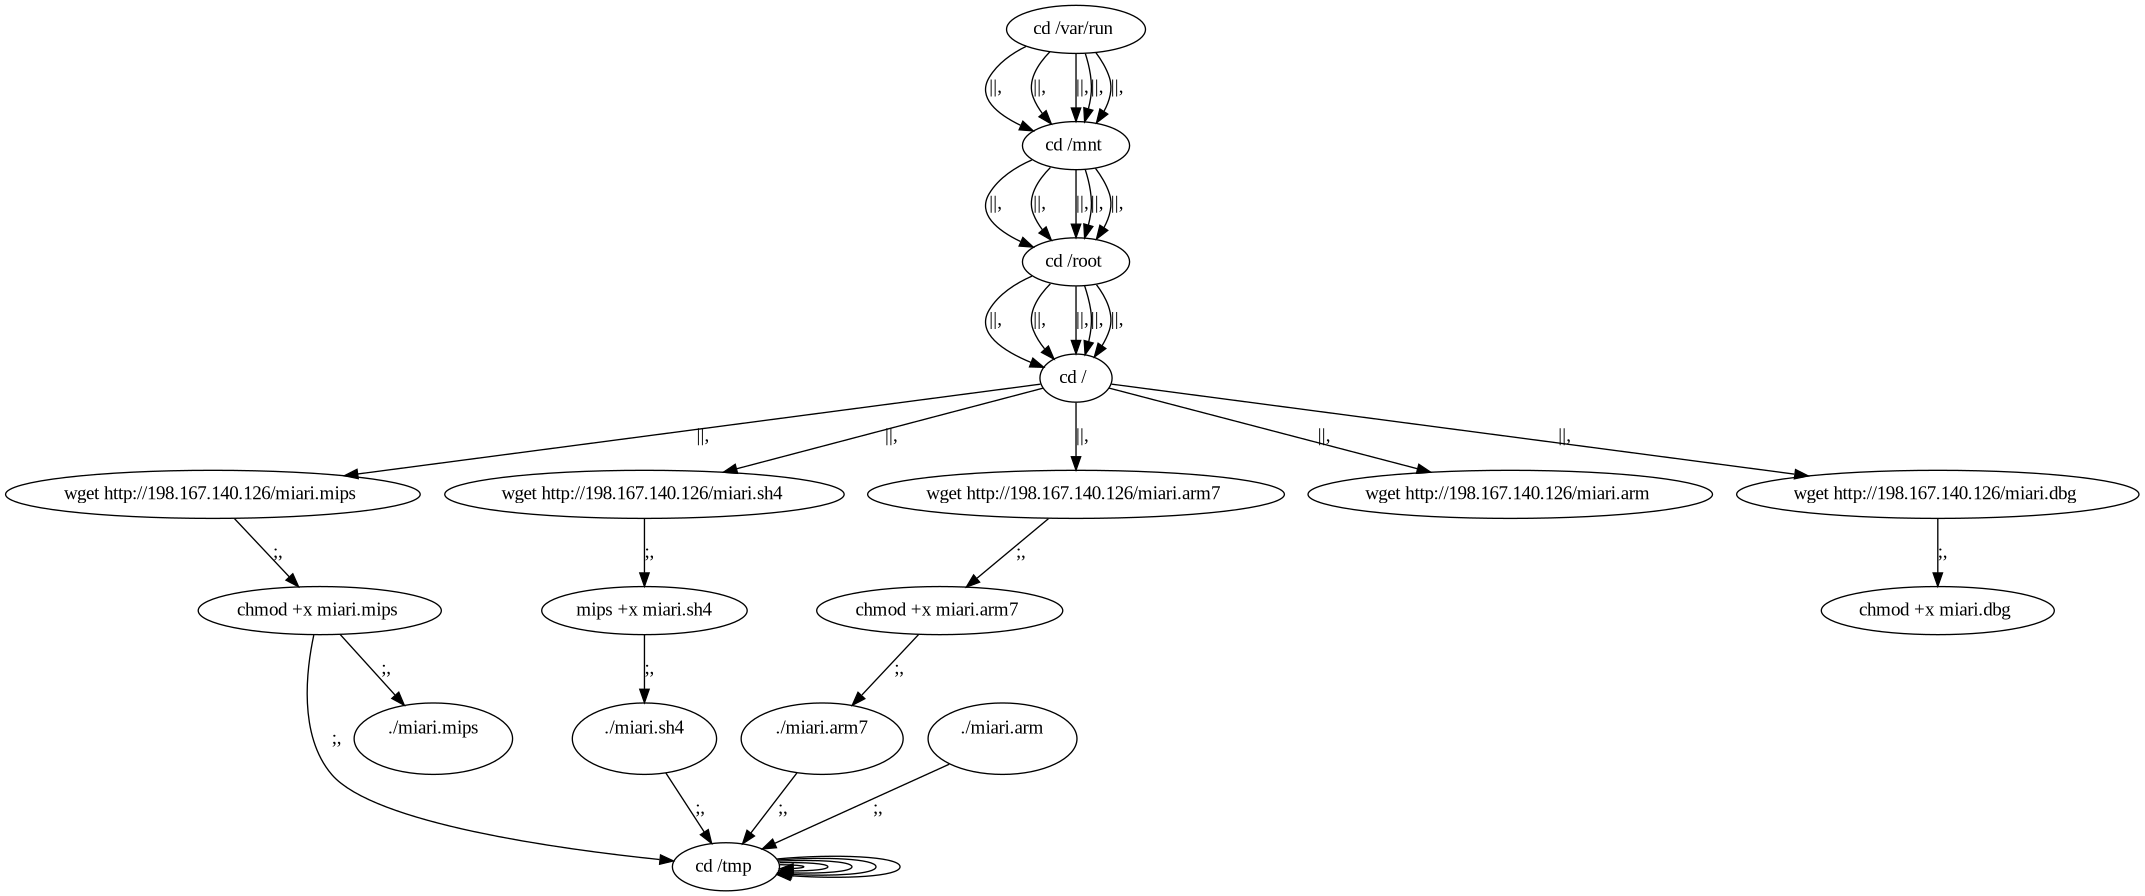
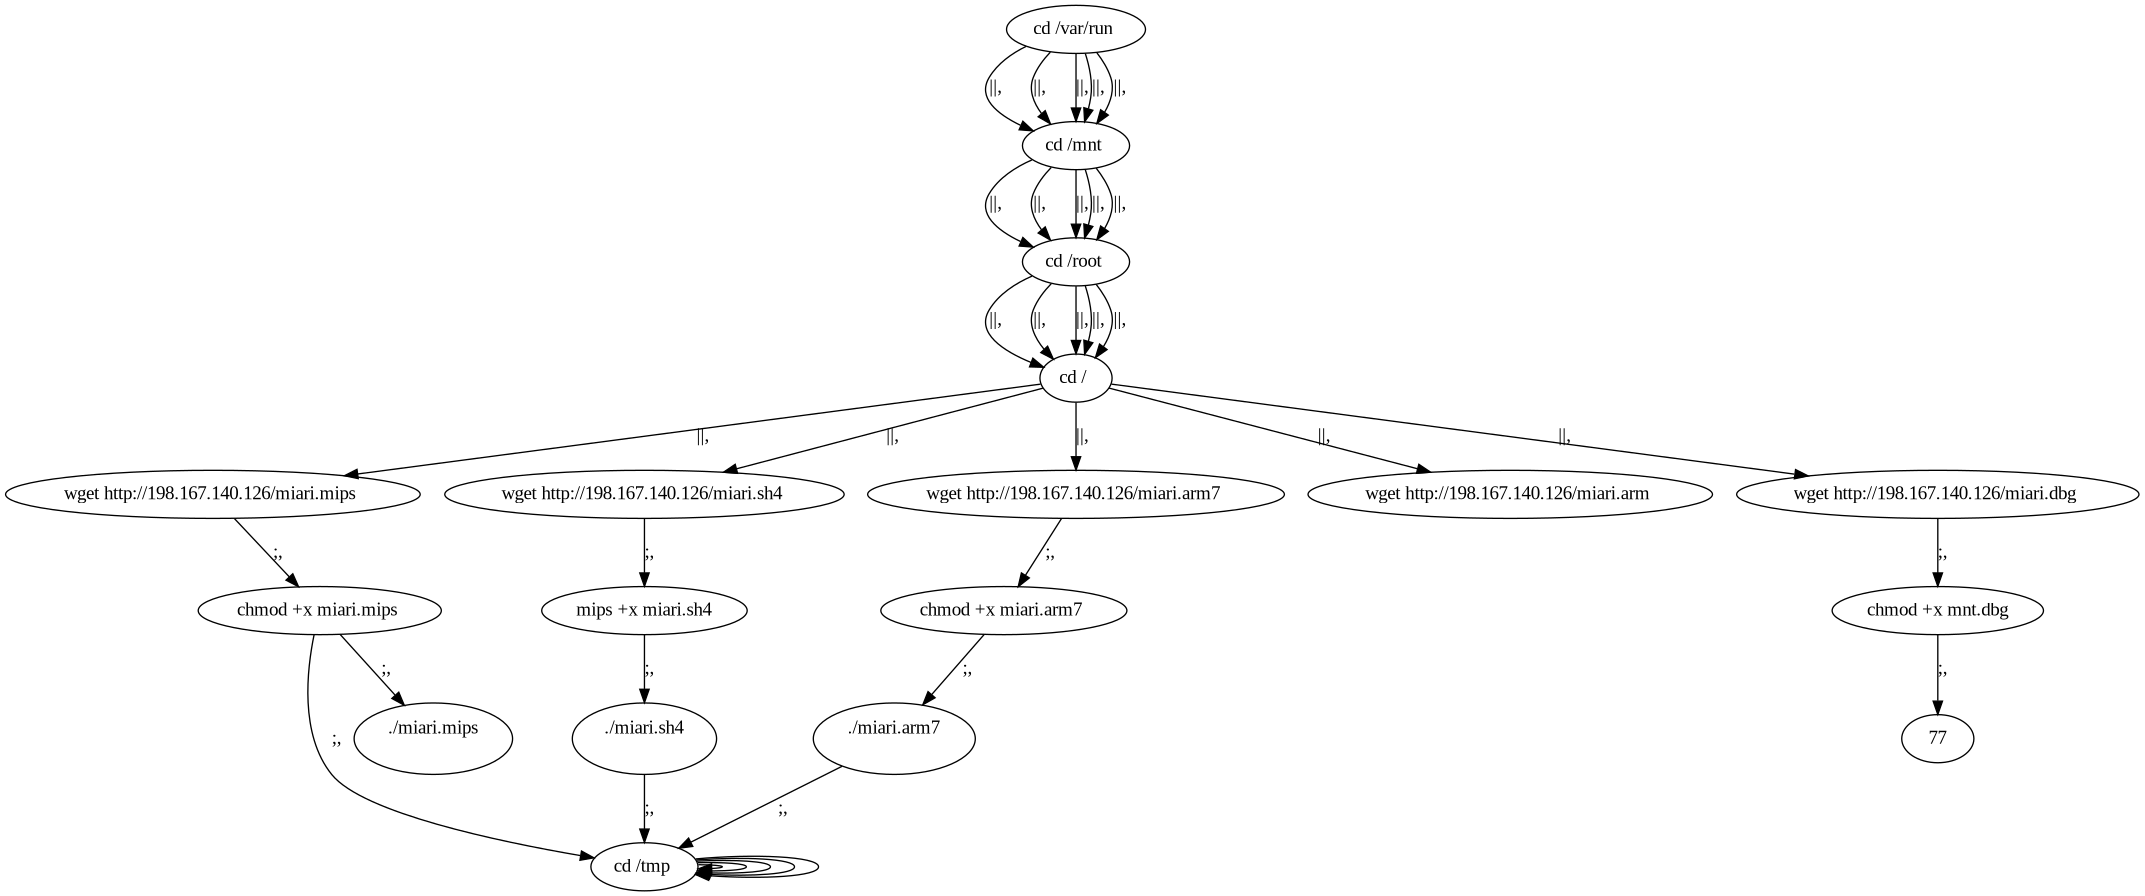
node "chmod +x miari.dbg": label "chmod +x miari.dbg" -> "chmod +x mnt.dbg"
node "./miari.arm": removed
node "77": added
